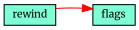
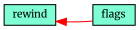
edge "rewind" -> "flags": reversed
